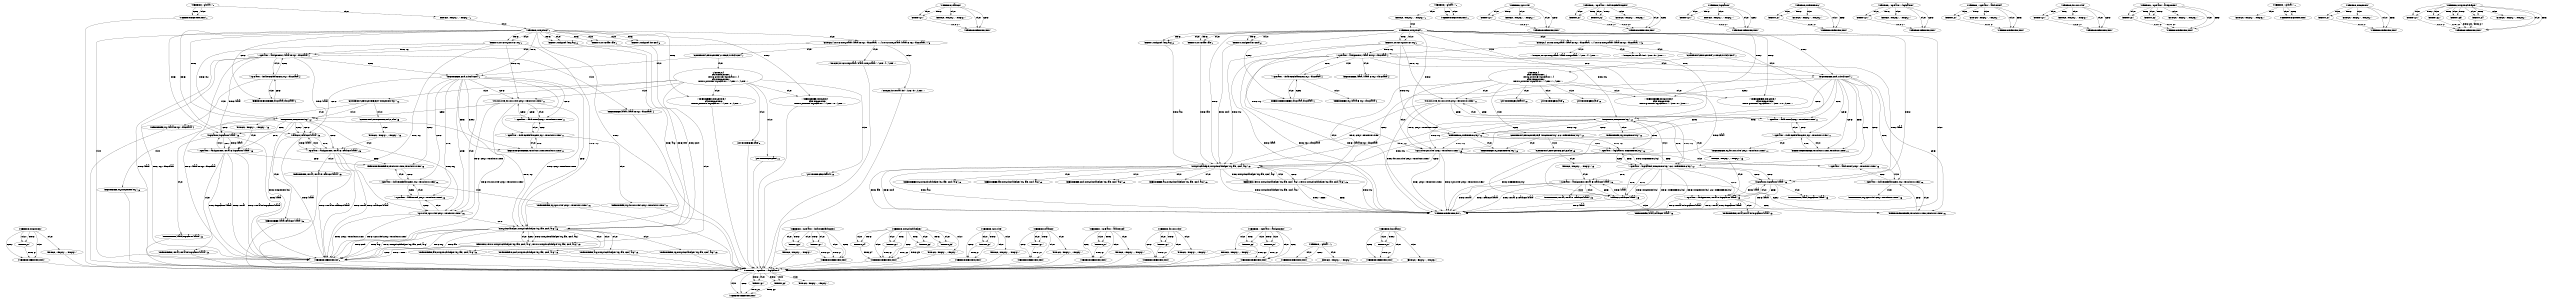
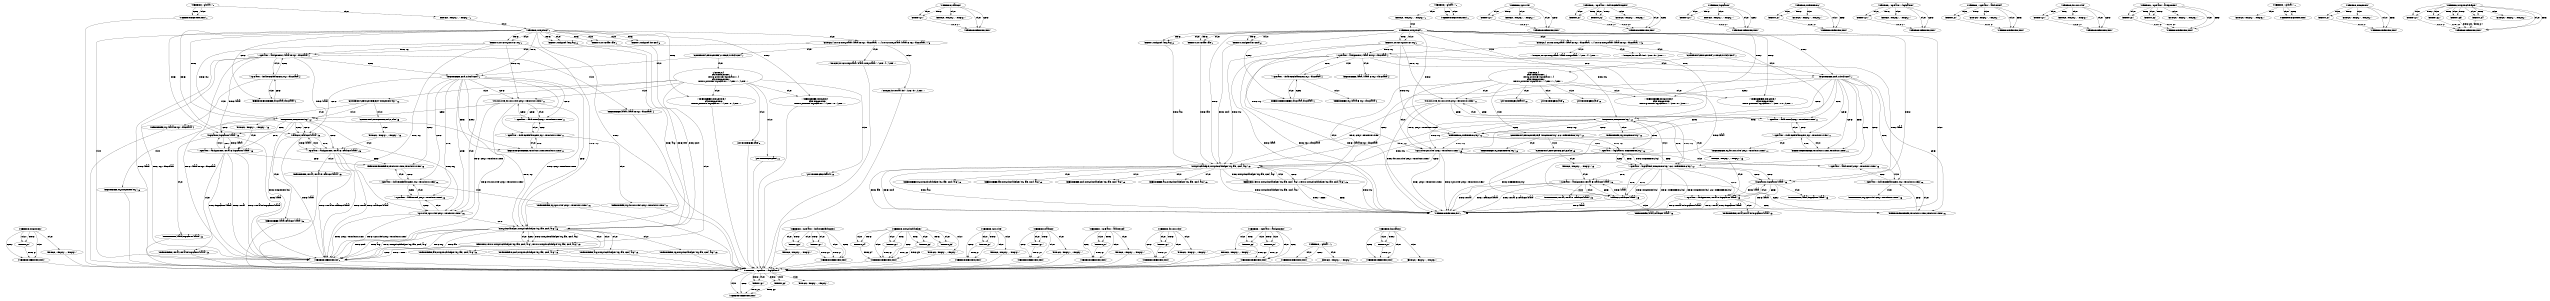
edge "(L_EXTPROC,L_EXTPROC(tty))" -> "(IDENTIFIER,tty,L_EXTPROC(tty))": removed, label "AST:"
